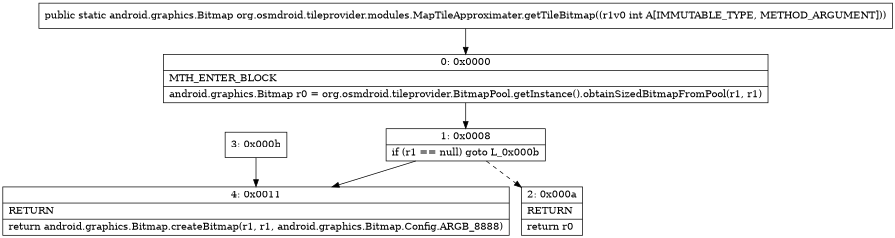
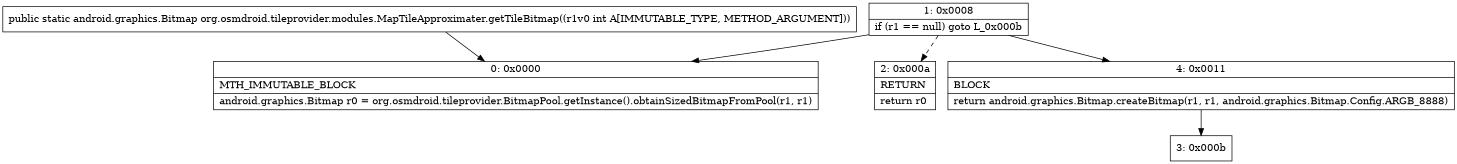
node "0: 0x0000": text "MTH_ENTER_BLOCK" -> "MTH_IMMUTABLE_BLOCK"
edge "0: 0x0000" -> "1: 0x0008": reversed
edge "3: 0x000b" -> "4: 0x0011": reversed
node "4: 0x0011": text "RETURN" -> "BLOCK"
